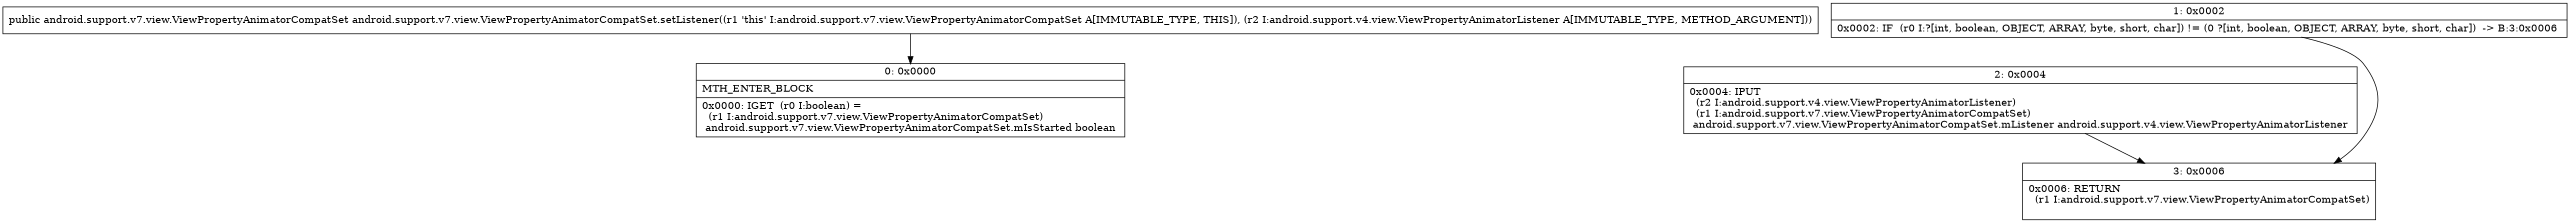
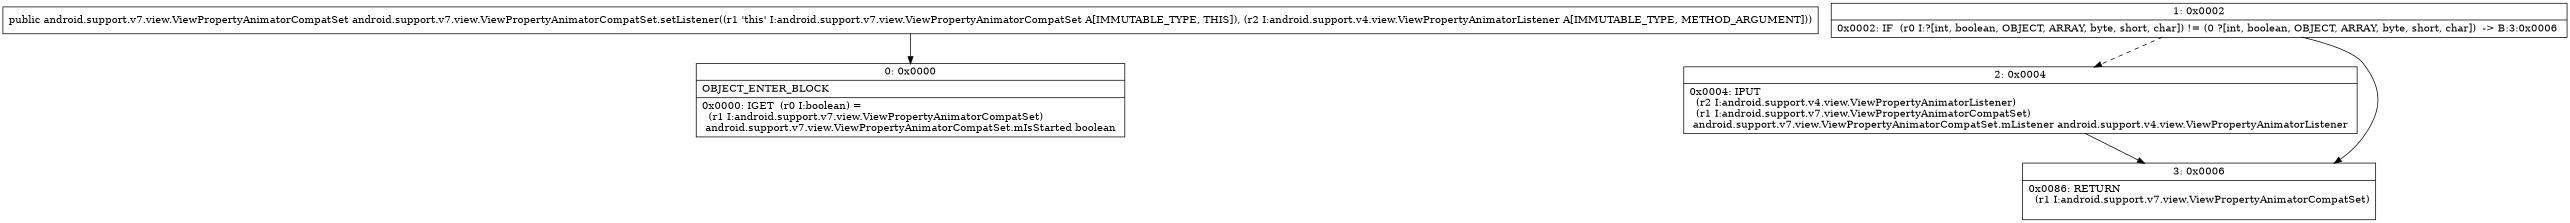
edge "1: 0x0002" -> "2: 0x0004": added
node "0: 0x0000": text "MTH_ENTER_BLOCK" -> "OBJECT_ENTER_BLOCK"
node "3: 0x0006": text "0x0006: RETURN" -> "0x0086: RETURN"
